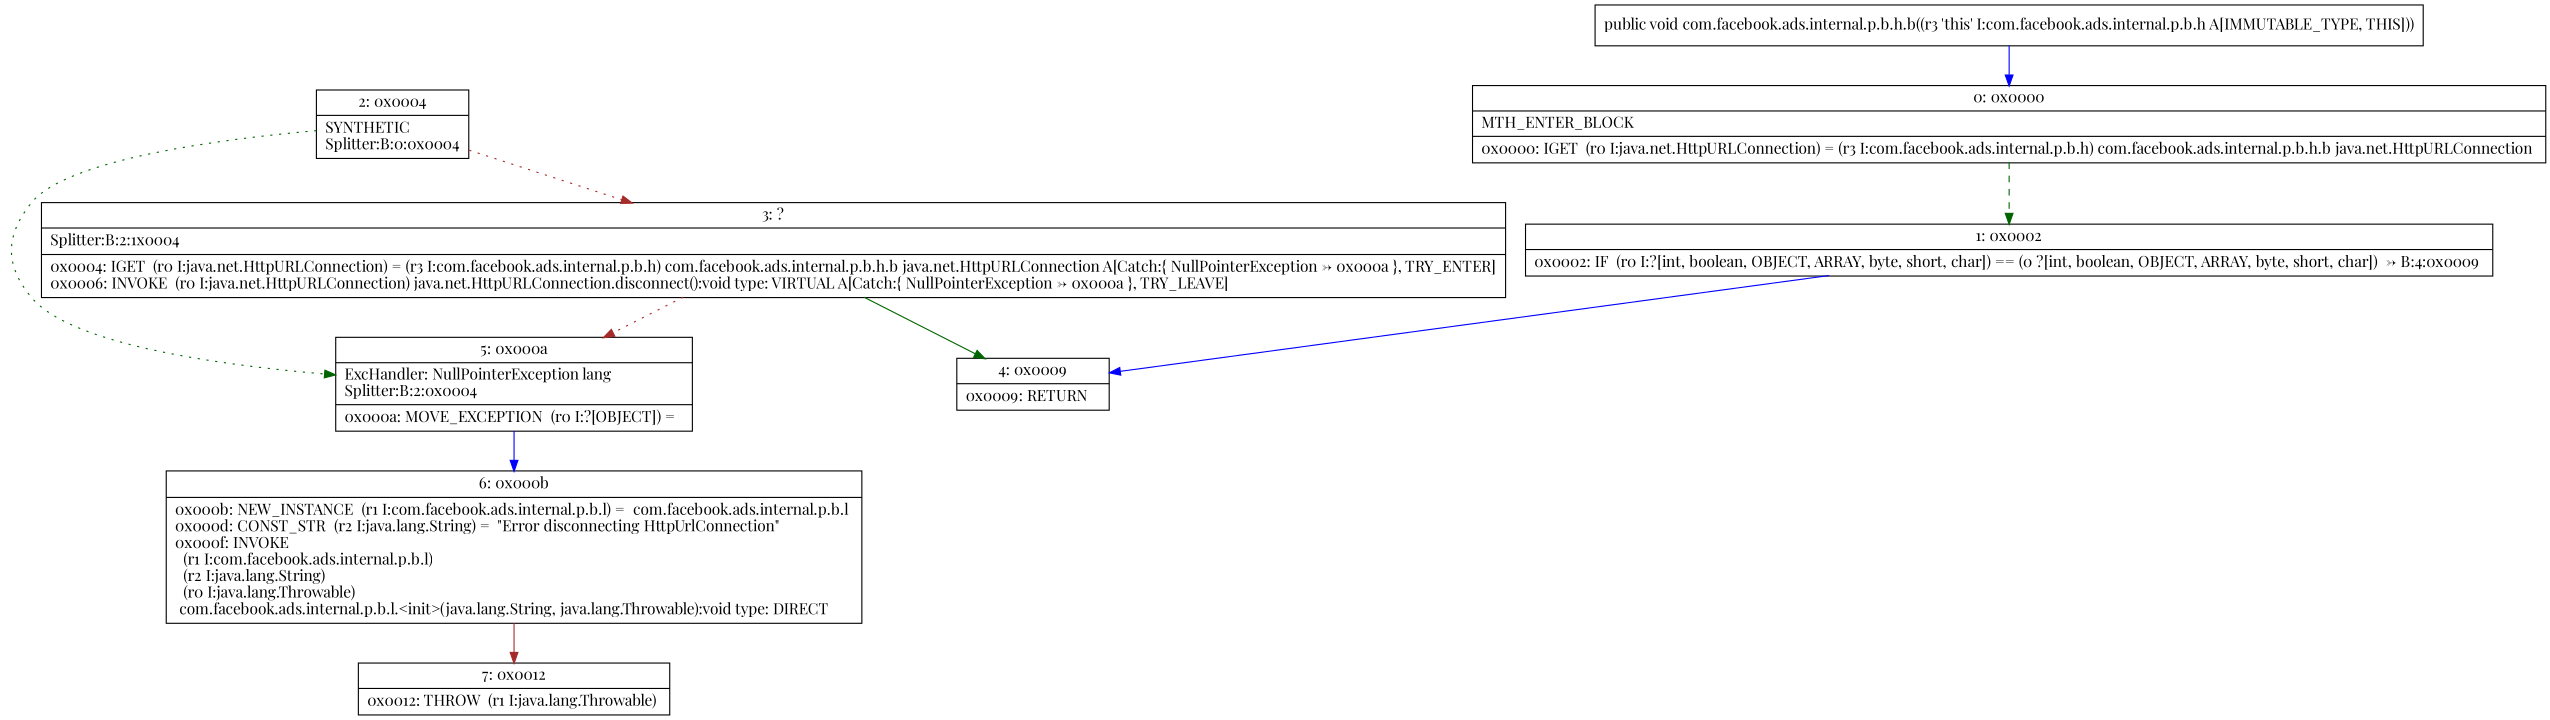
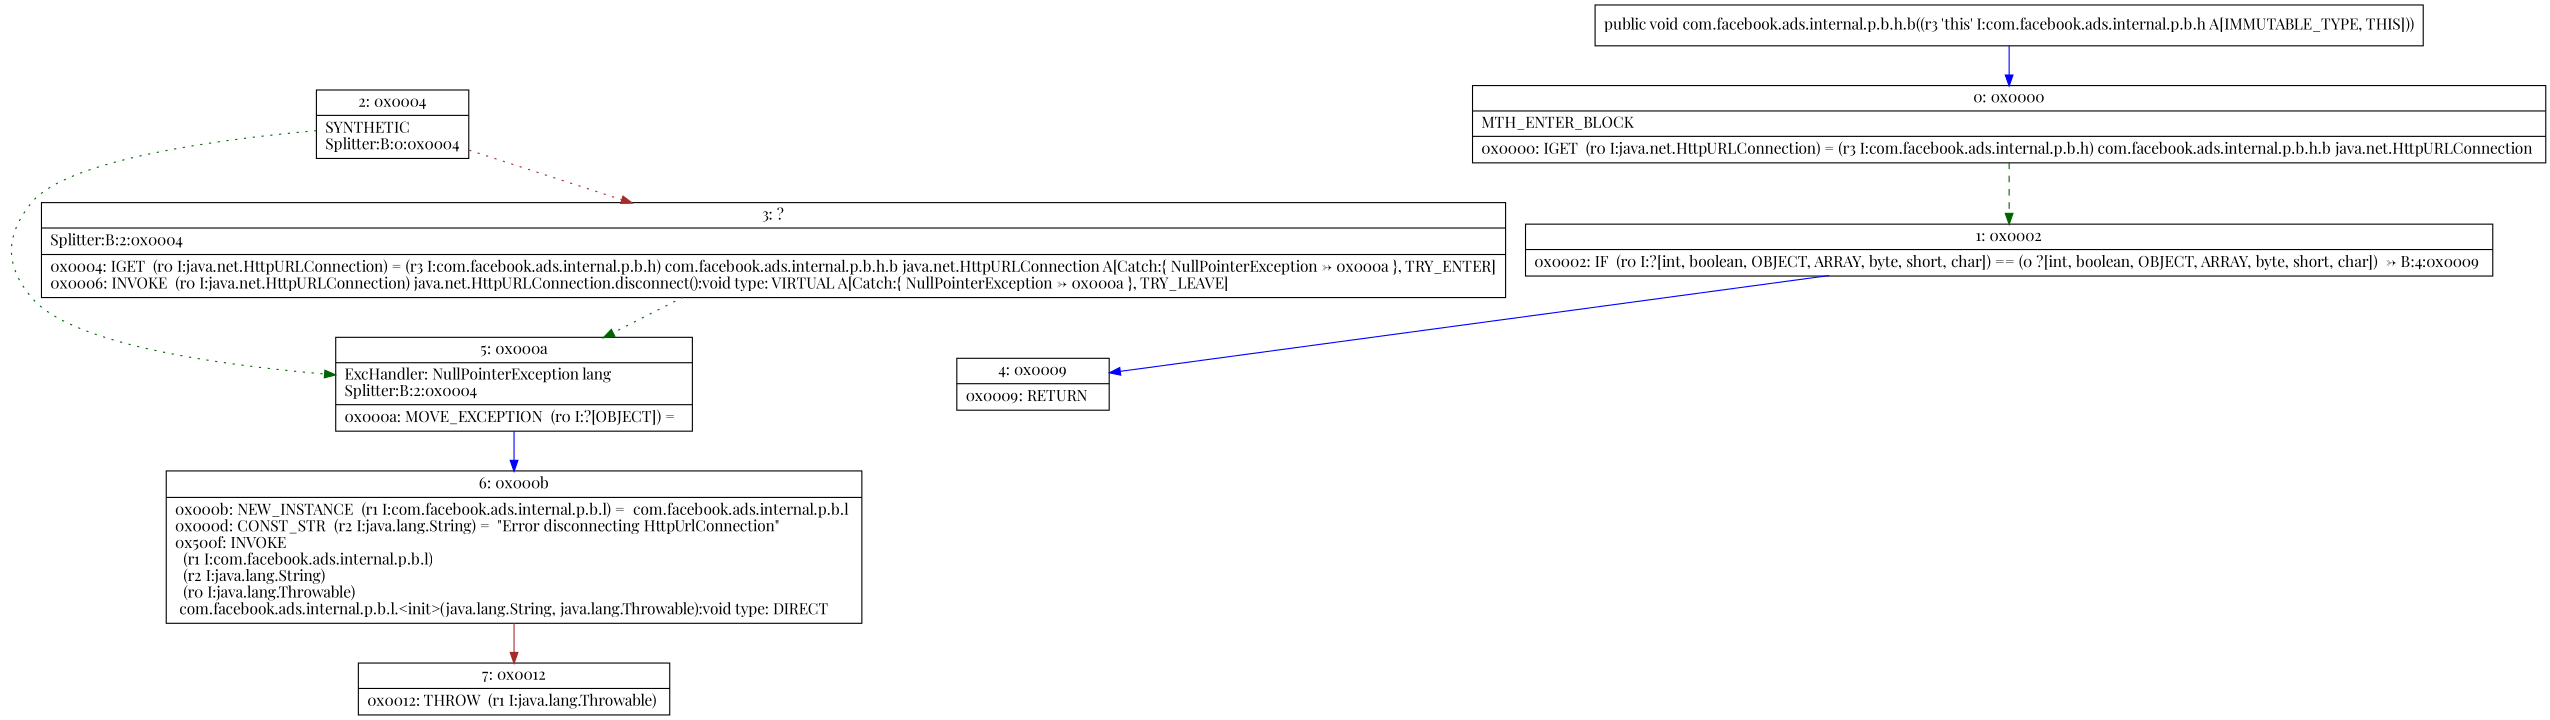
node "3: ?": text "Splitter:B:2:1x0004" -> "Splitter:B:2:0x0004"
edge "3: ?" -> "5: 0x000a": color brown -> darkgreen
edge "3: ?" -> "4: 0x0009": removed
node "6: 0x000b": text "0x000f: INVOKE" -> "0x500f: INVOKE"
